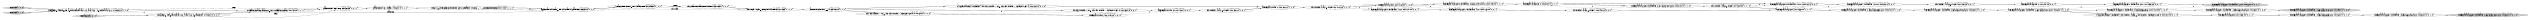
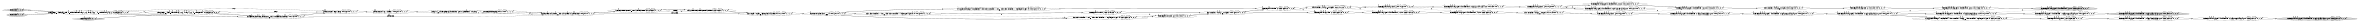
node "List<Number> array2 = out.get(1)@@@22@@@['1', '1', '0']": removed
node "testUnitize['0', '1', '0']": shape diamond -> ellipse
edge "assertEquals(out.size(),2)@@@14@@@['1', '0', '0']" -> "List<Number> array1 = out.get(0)@@@15@@@['1', '0', '1']": added
node "assertEquals(array1.size(),2)@@@16@@@['0', '0', '1']": added
